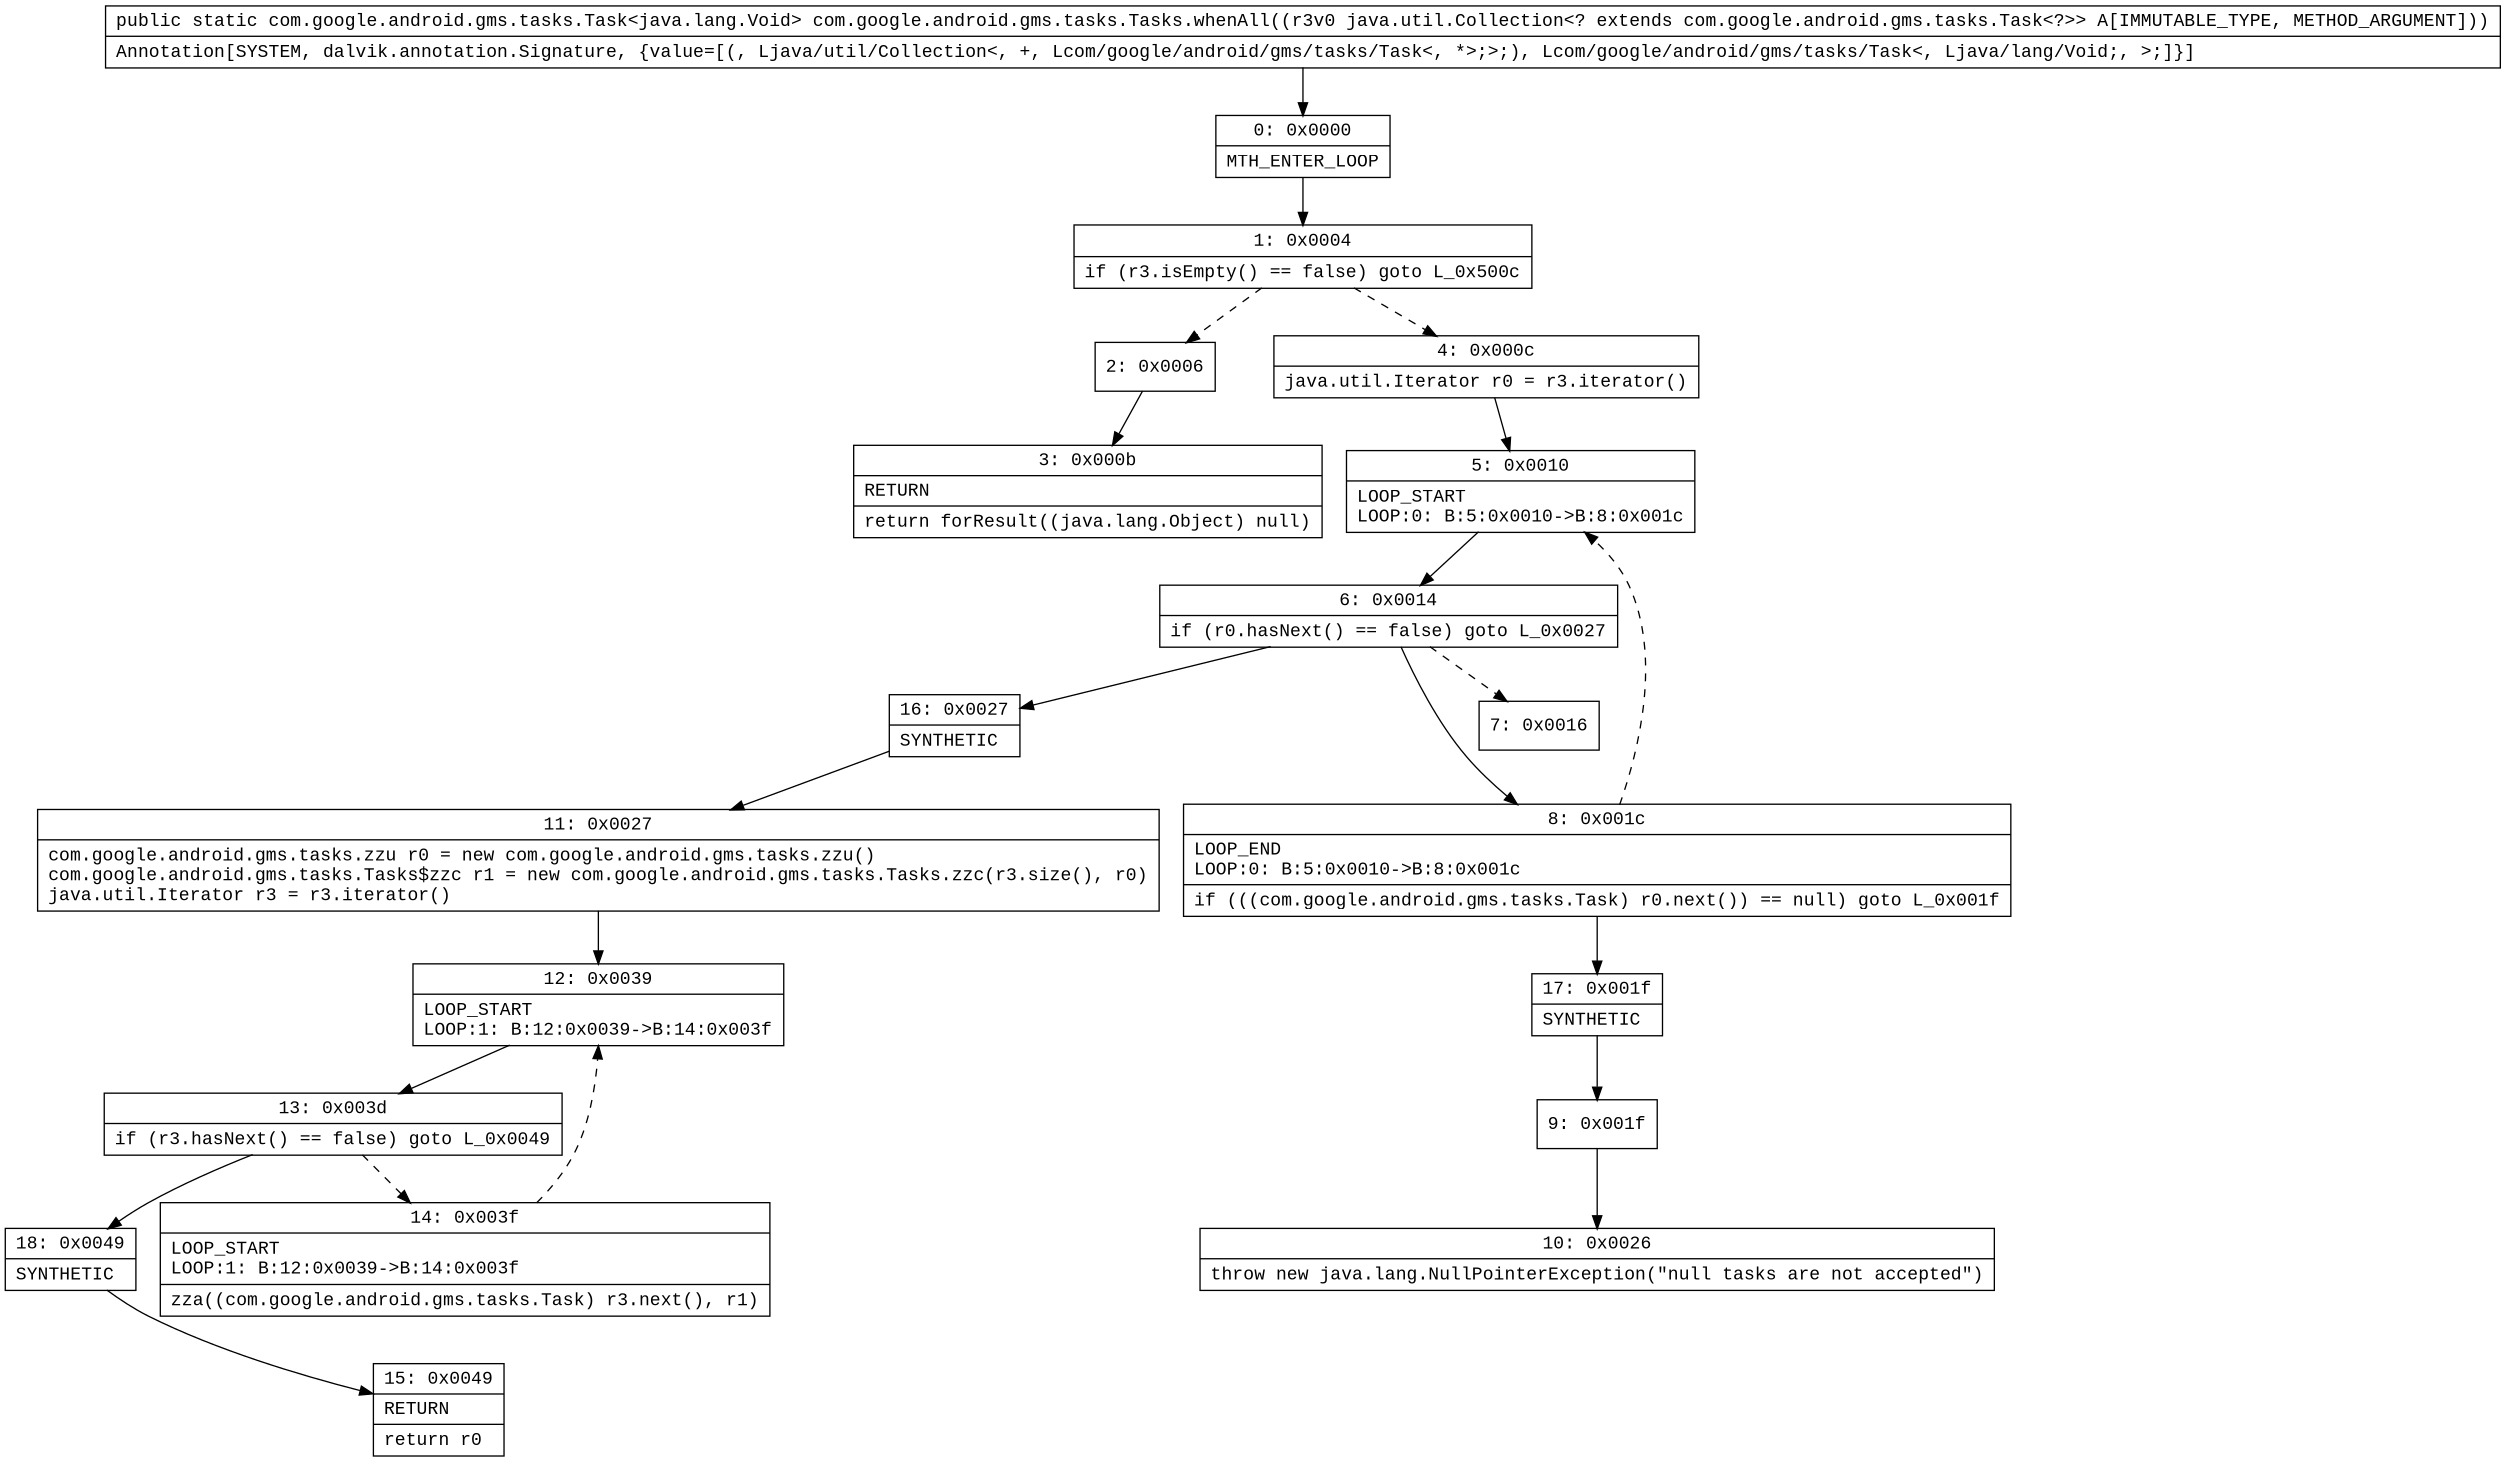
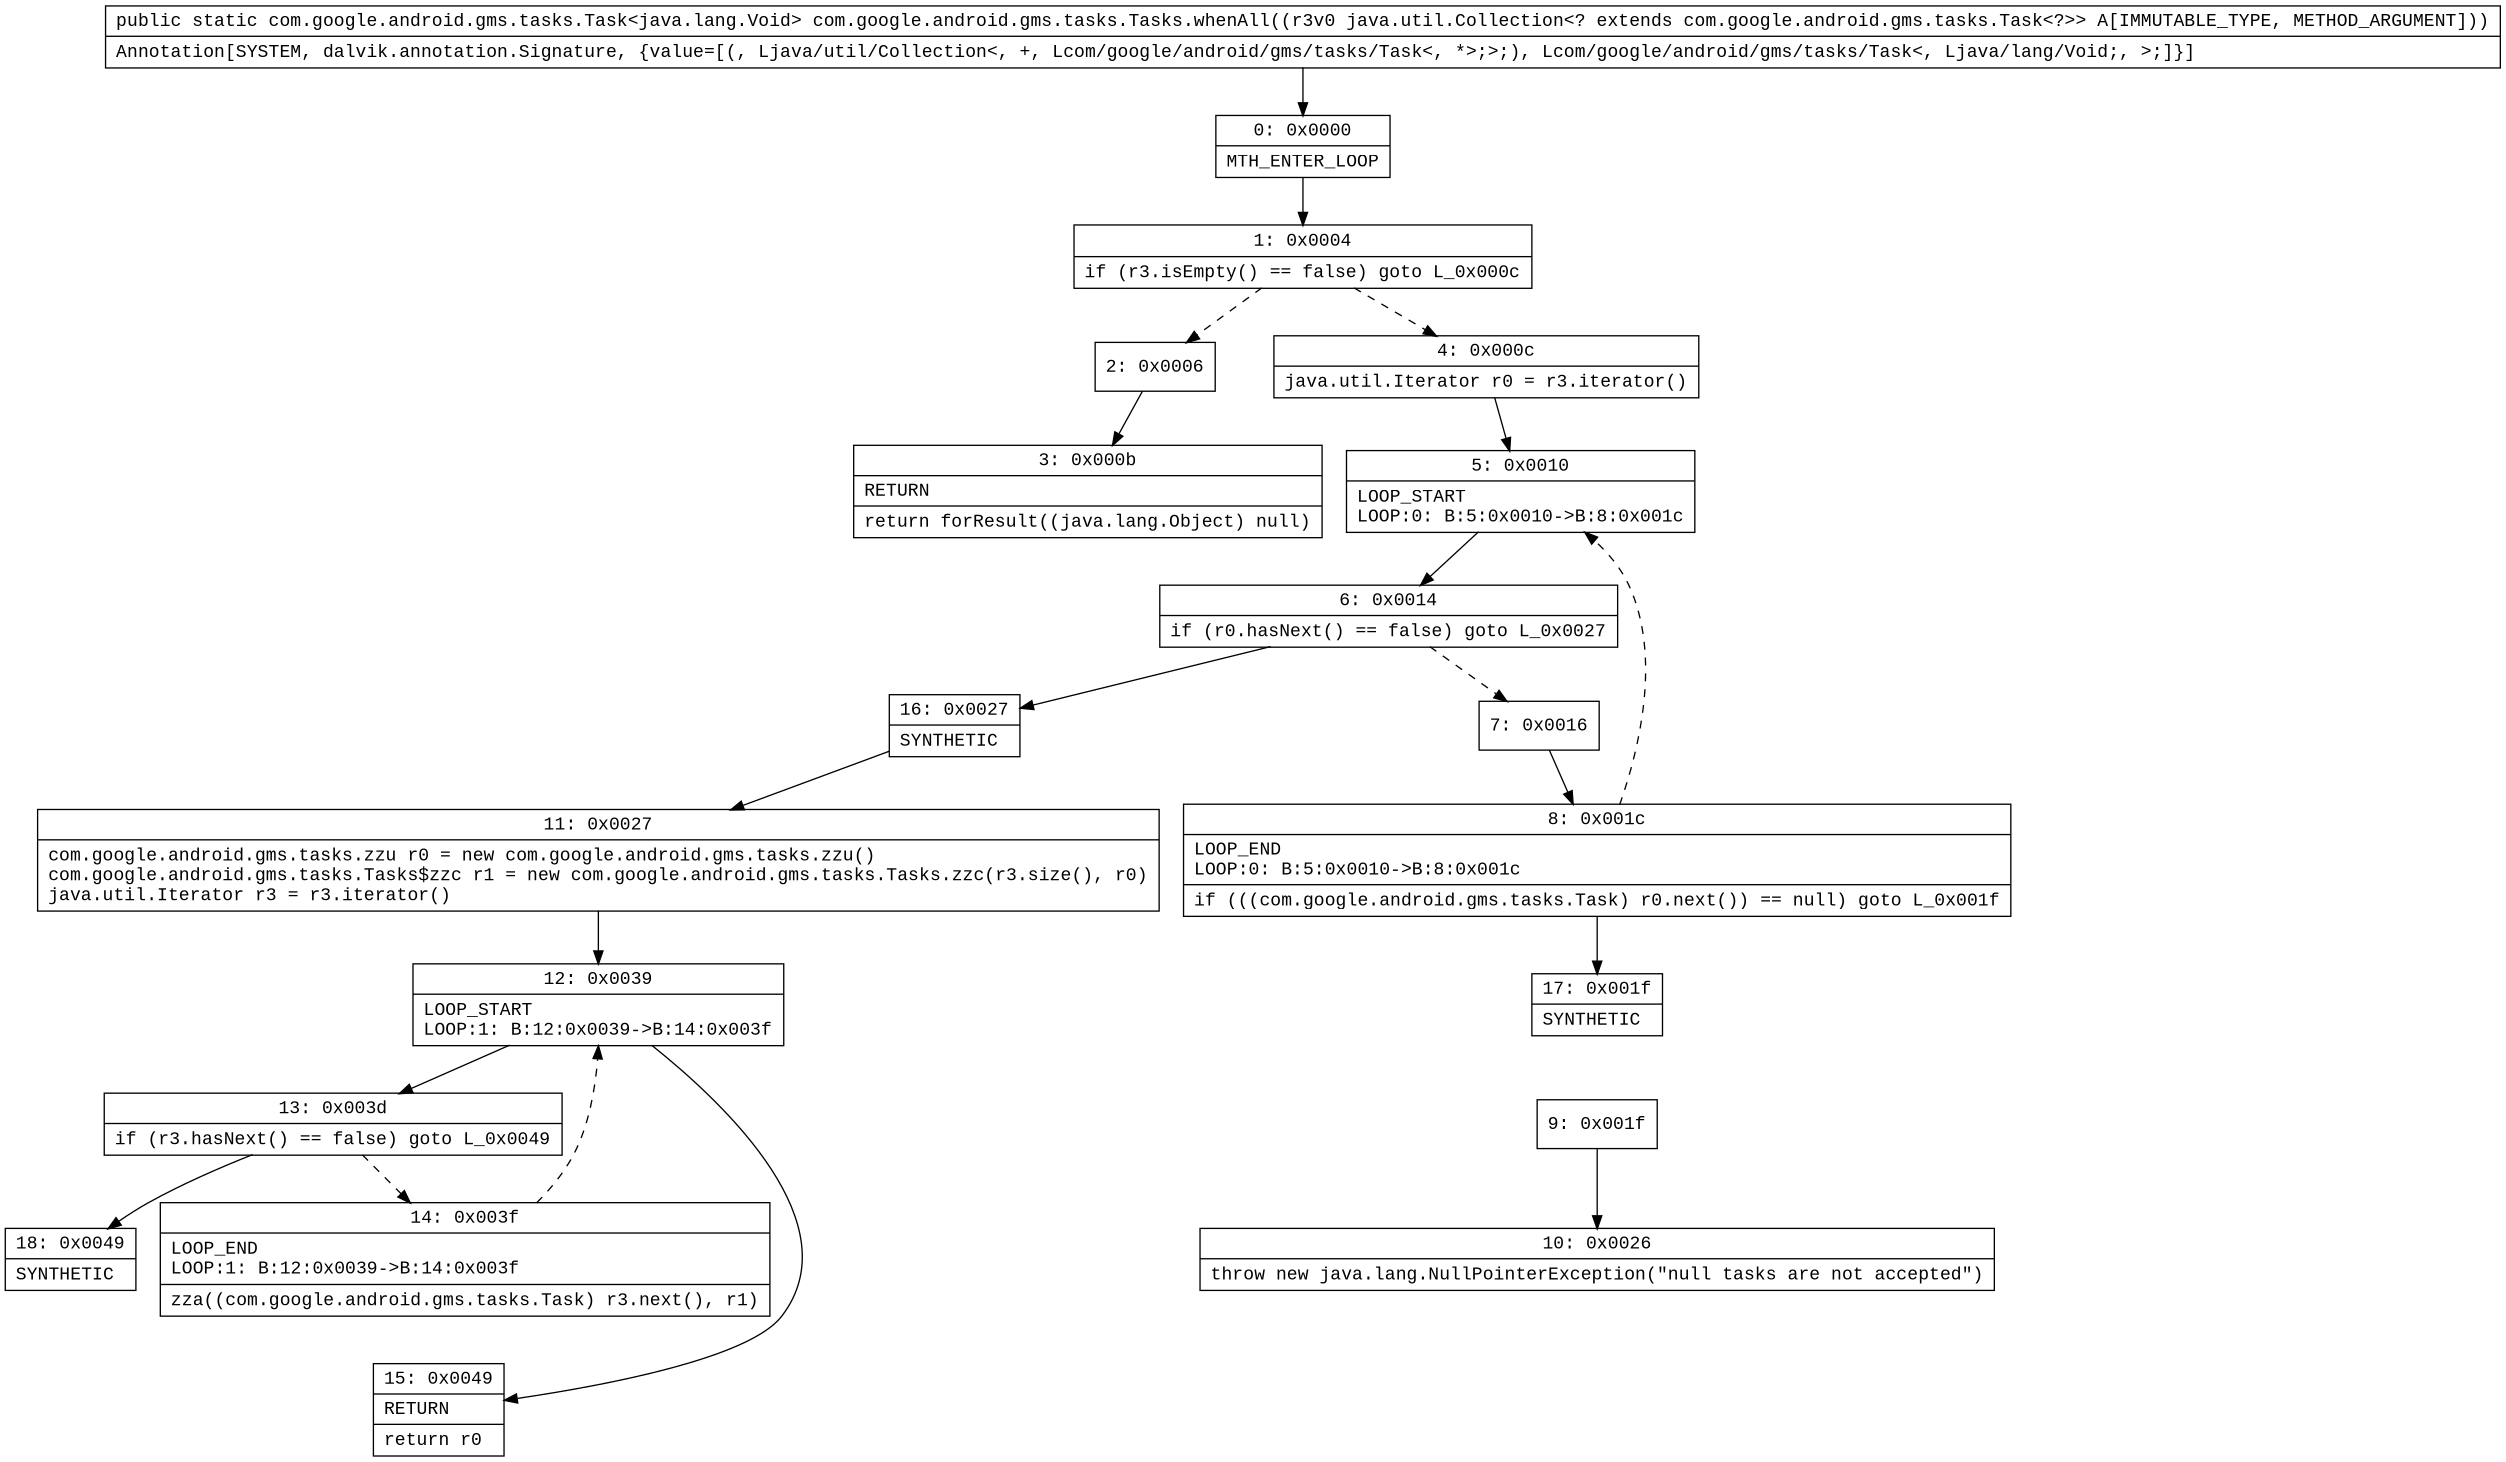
node "1: 0x0004": text "if (r3.isEmpty() == false) goto L_0x500c" -> "if (r3.isEmpty() == false) goto L_0x000c"
edge "6: 0x0014" -> "8: 0x001c": now "7: 0x0016" -> "8: 0x001c"
edge "17: 0x001f" -> "9: 0x001f": removed
node "14: 0x003f": text "LOOP_START" -> "LOOP_END"
edge "18: 0x0049" -> "15: 0x0049": now "12: 0x0039" -> "15: 0x0049"
